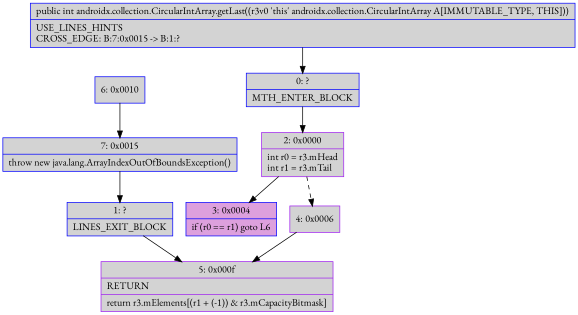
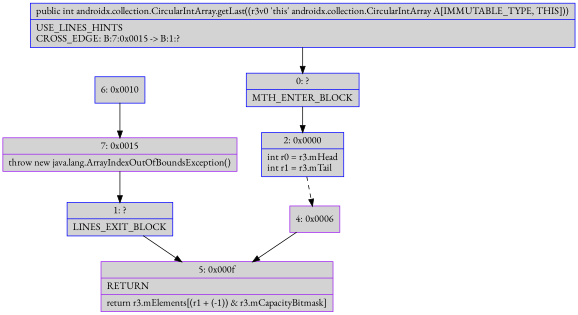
node "7: 0x0015": color blue -> purple
node "2: 0x0000": color purple -> blue
node "3: 0x0004": removed
